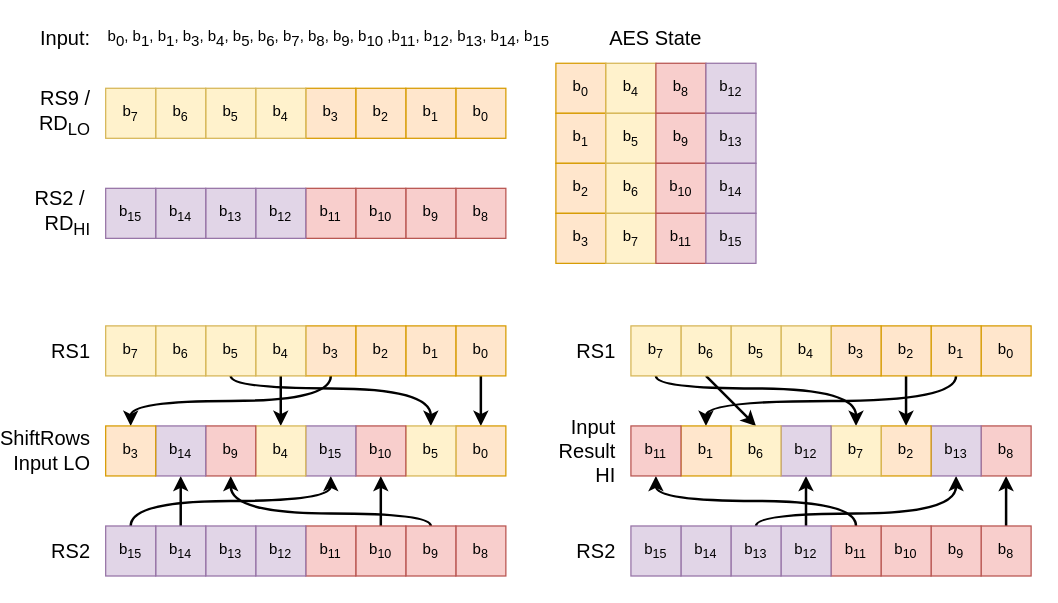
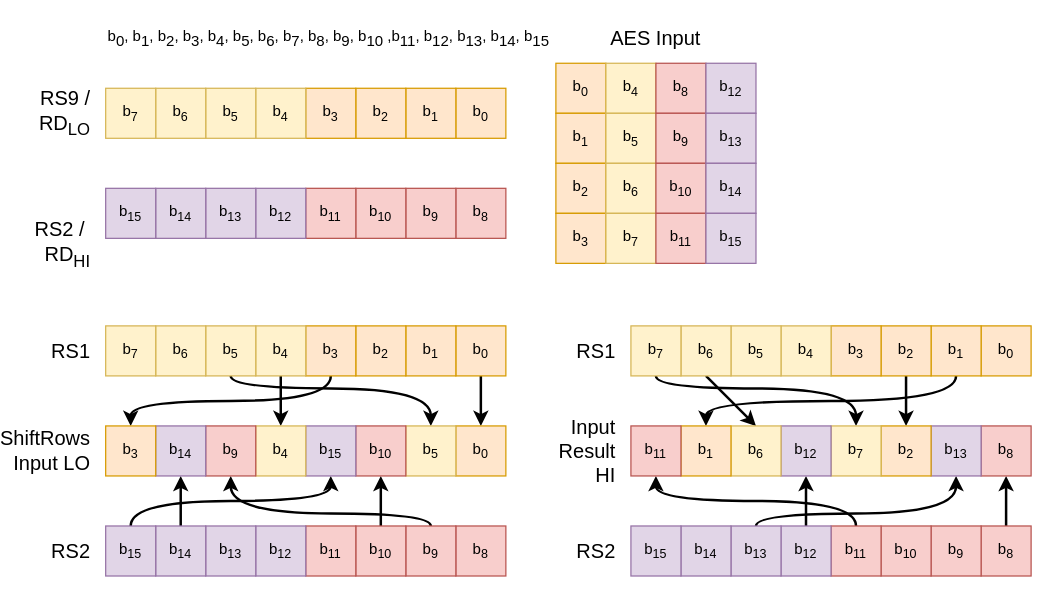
node "Input:": removed
node "b0, b1, b1, b3, b4, b5, b6, b7, b8, b9, b10 ,b11, b12, b13, b14, b15": label "b0, b1, b1, b3, b4, b5, b6, b7, b8, b9, b10 ,b11, b12, b13, b14, b15" -> "b0, b1, b2, b3, b4, b5, b6, b7, b8, b9, b10 ,b11, b12, b13, b14, b15"
node "AES State": label "AES State" -> "AES Input"
node "RS2 / RDHI": moved (62, 213) -> (62, 244)
